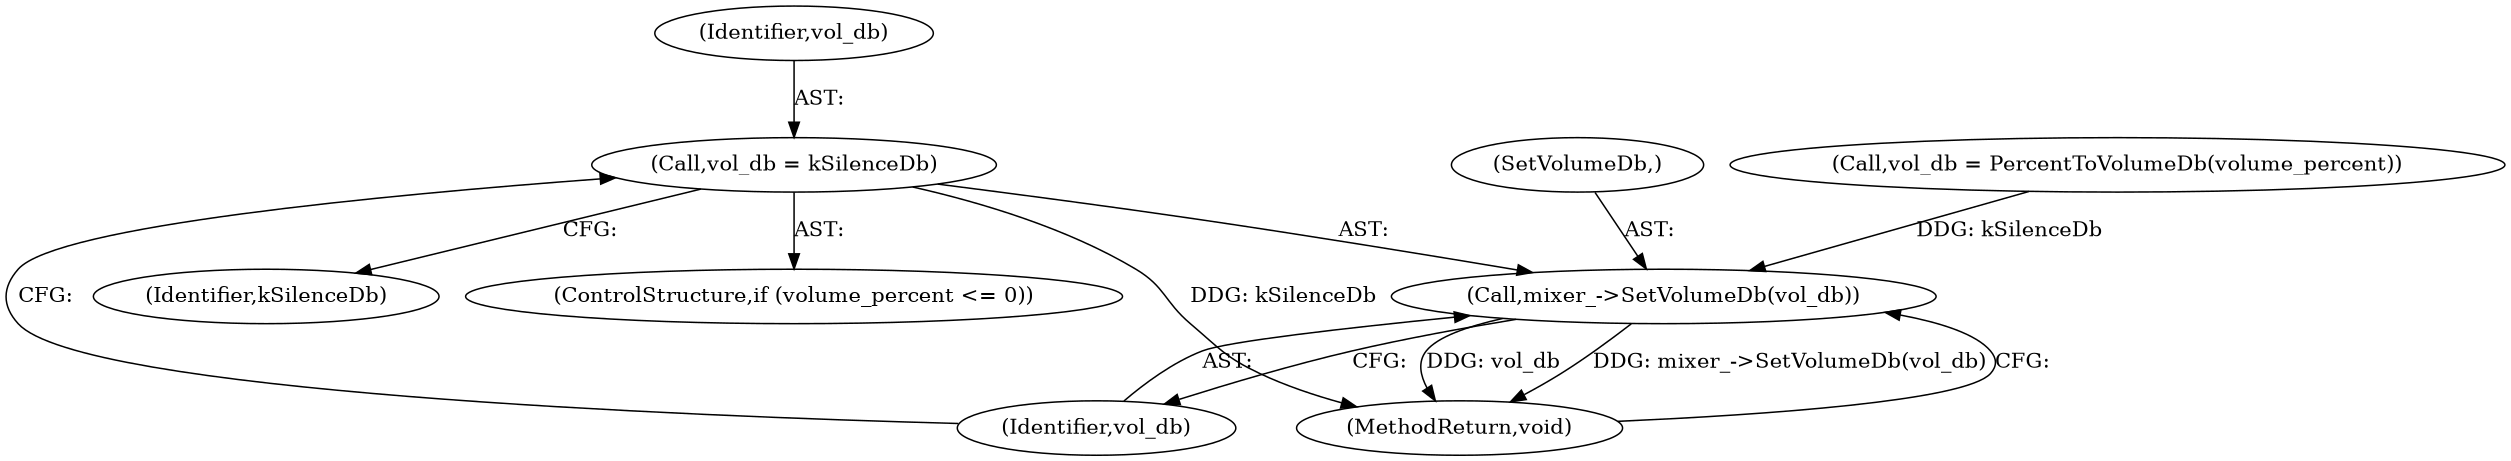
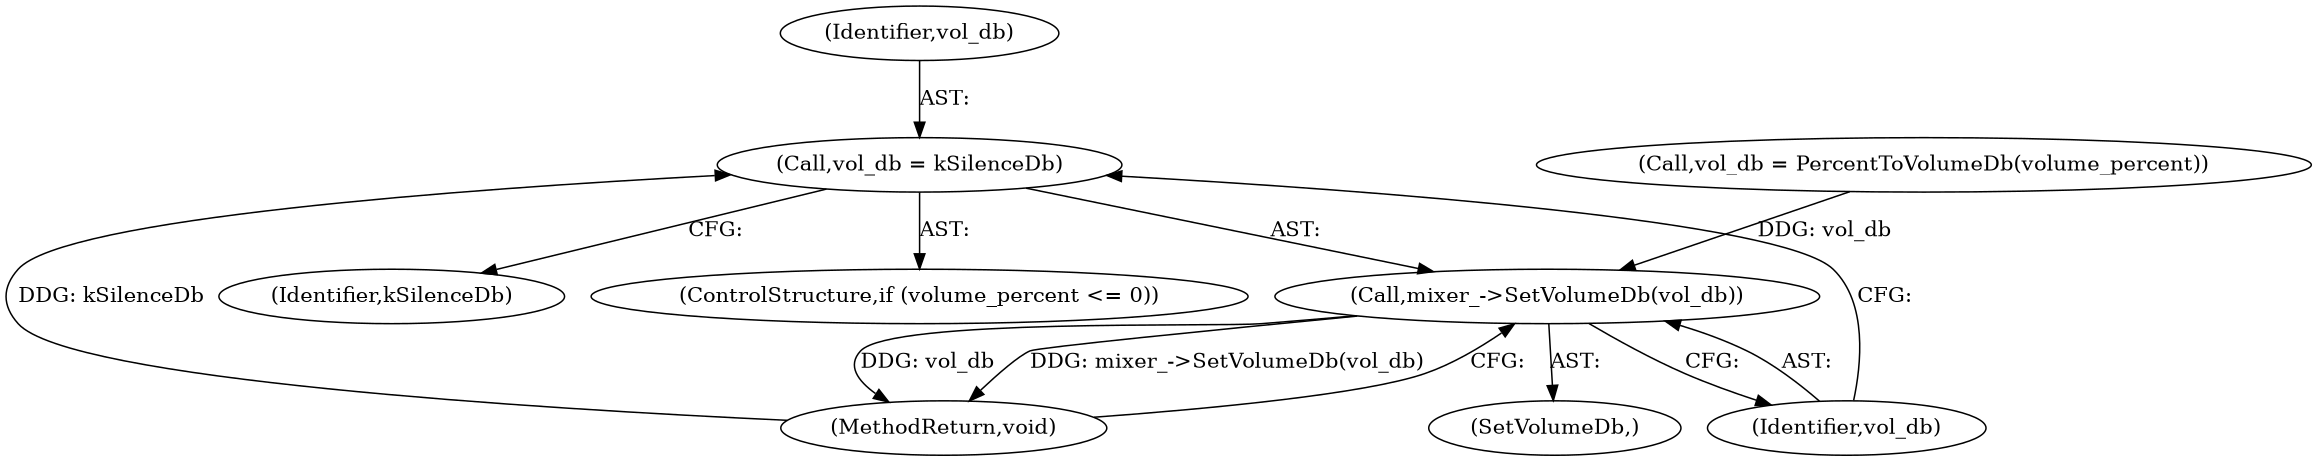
edge "(SetVolumeDb,)" -> "(Call,mixer_->SetVolumeDb(vol_db))": reversed
edge "(Call,vol_db = PercentToVolumeDb(volume_percent))" -> "(Call,mixer_->SetVolumeDb(vol_db))": label "DDG: kSilenceDb" -> "DDG: vol_db"
edge "(Call,vol_db = kSilenceDb)" -> "(MethodReturn,void)": reversed
